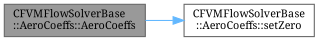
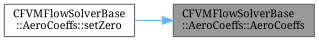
edge "CFVMFlowSolverBase ::AeroCoeffs::AeroCoeffs" -> "CFVMFlowSolverBase ::AeroCoeffs::setZero": reversed
